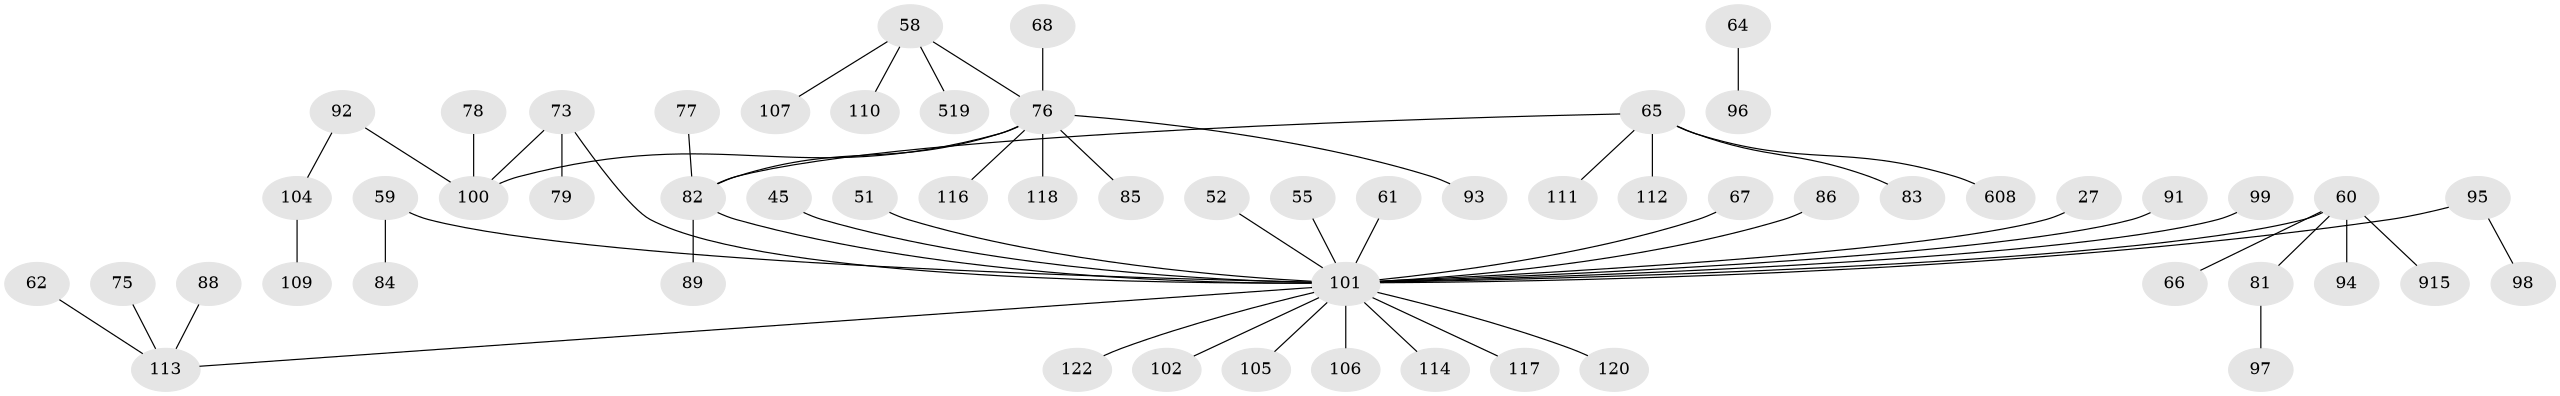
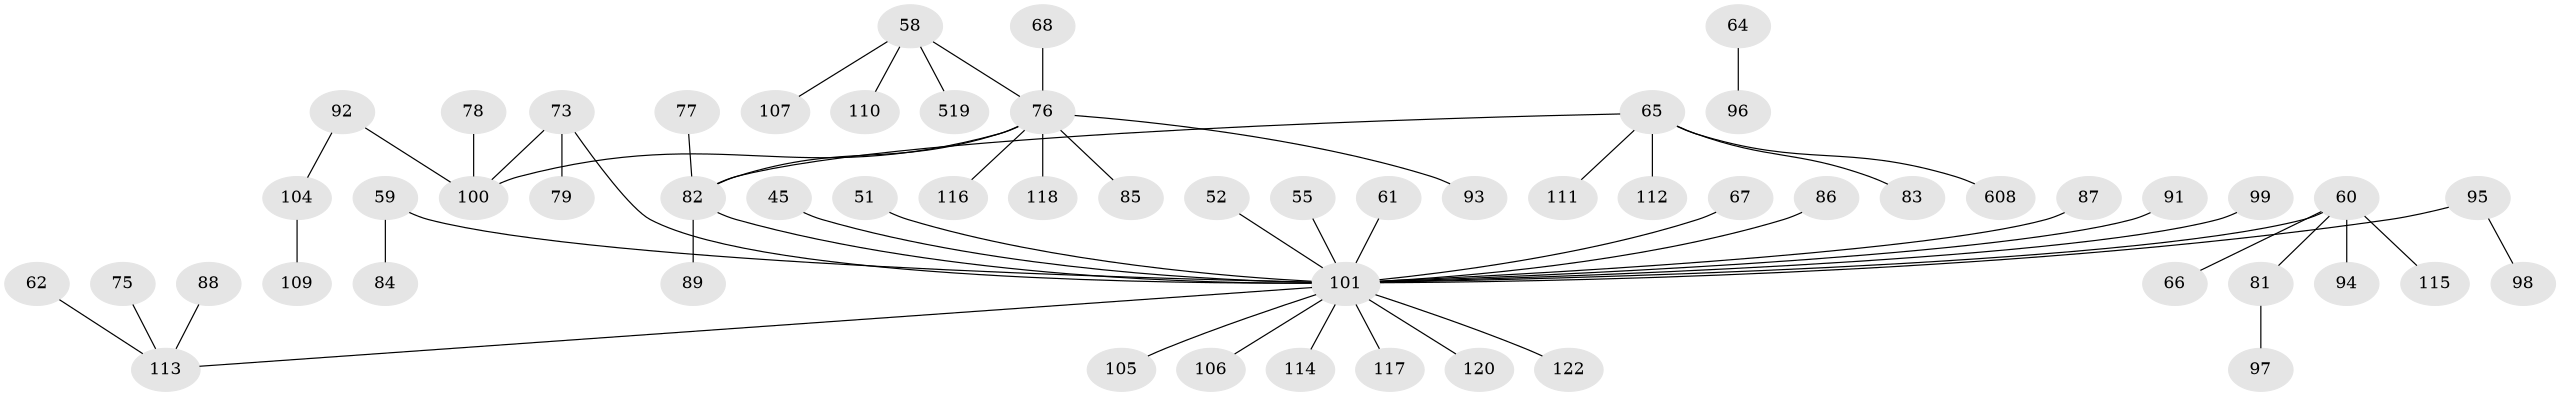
node "27": label "27" -> "87"
node "915": label "915" -> "115"
node "102": removed
